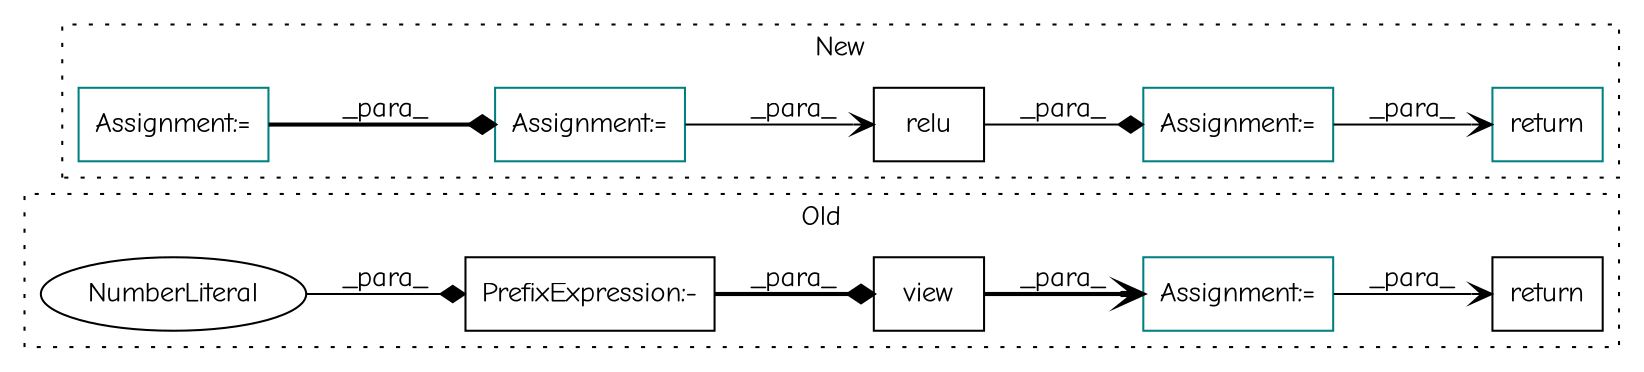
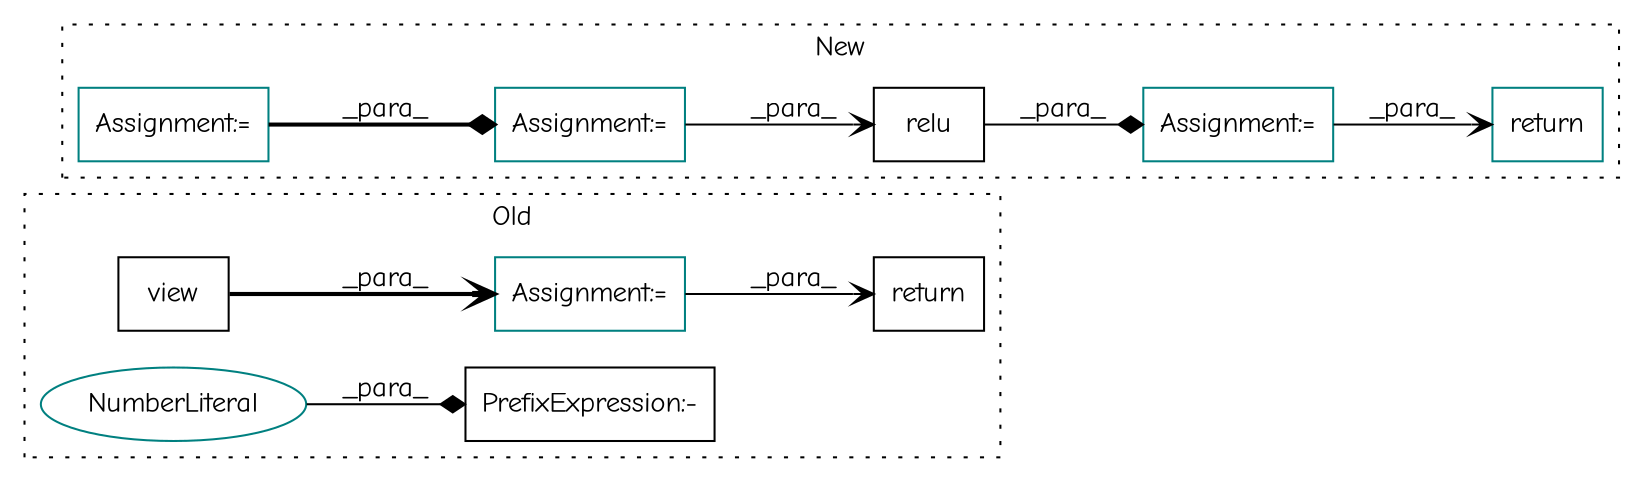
node "NumberLiteral": color black -> teal
edge "PrefixExpression:-" -> "view": removed, label "_para_"
